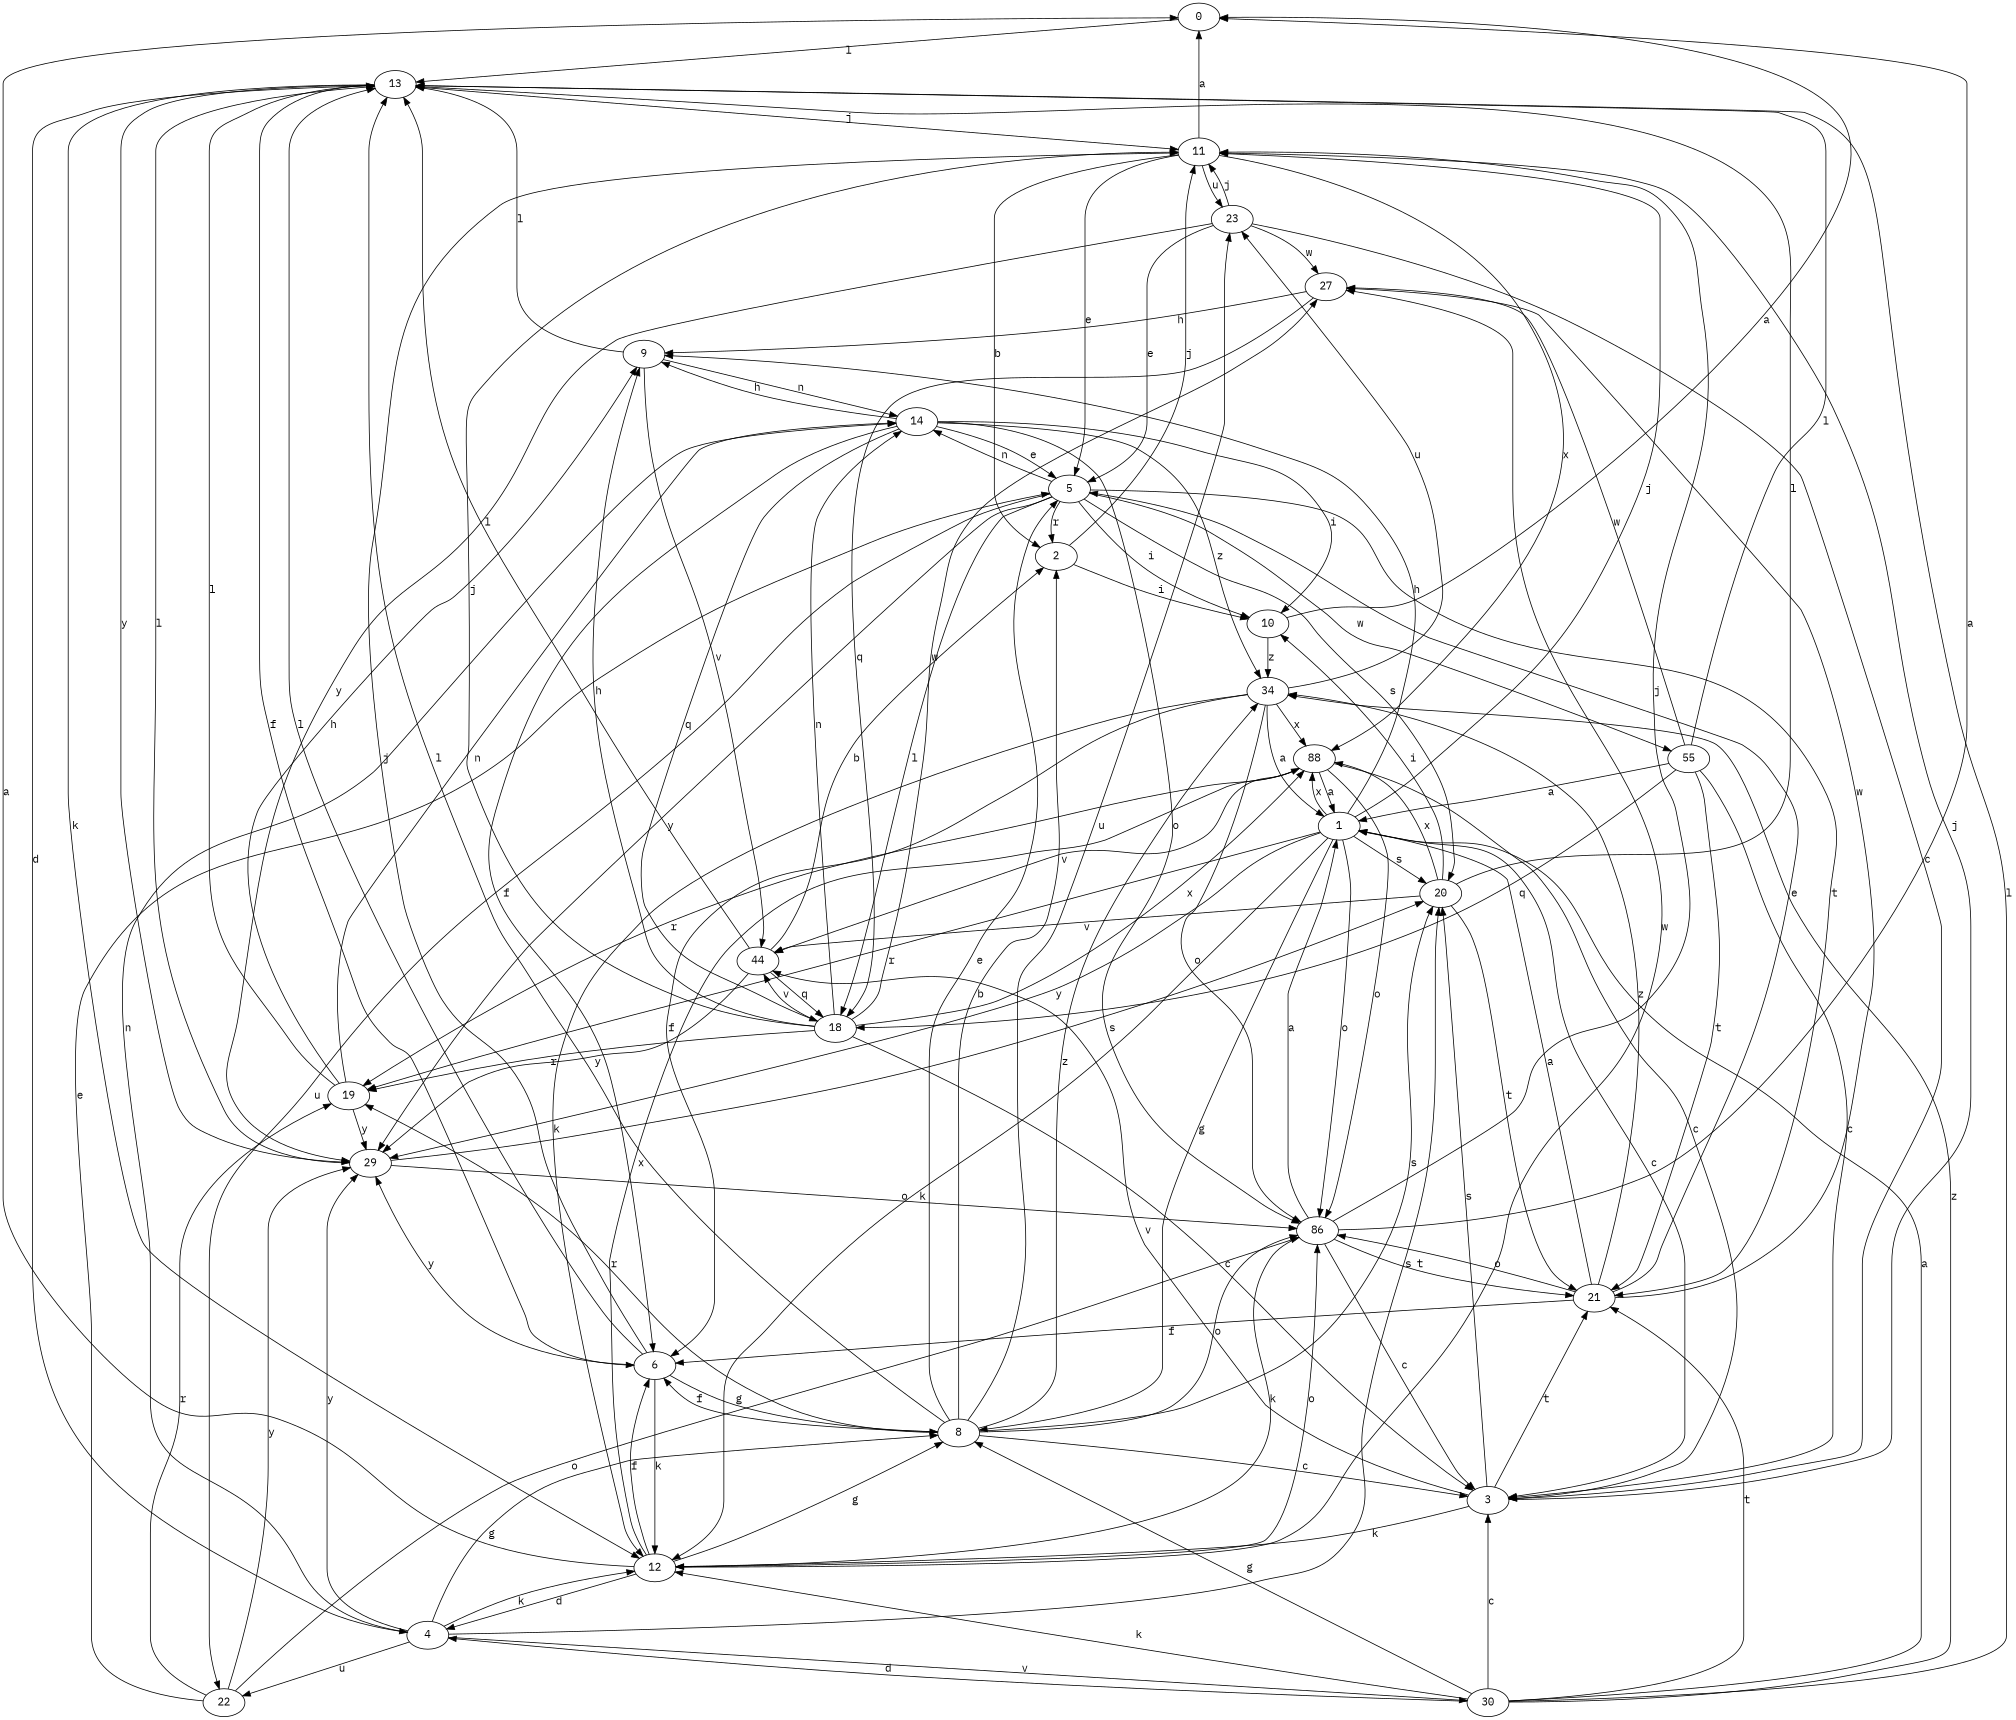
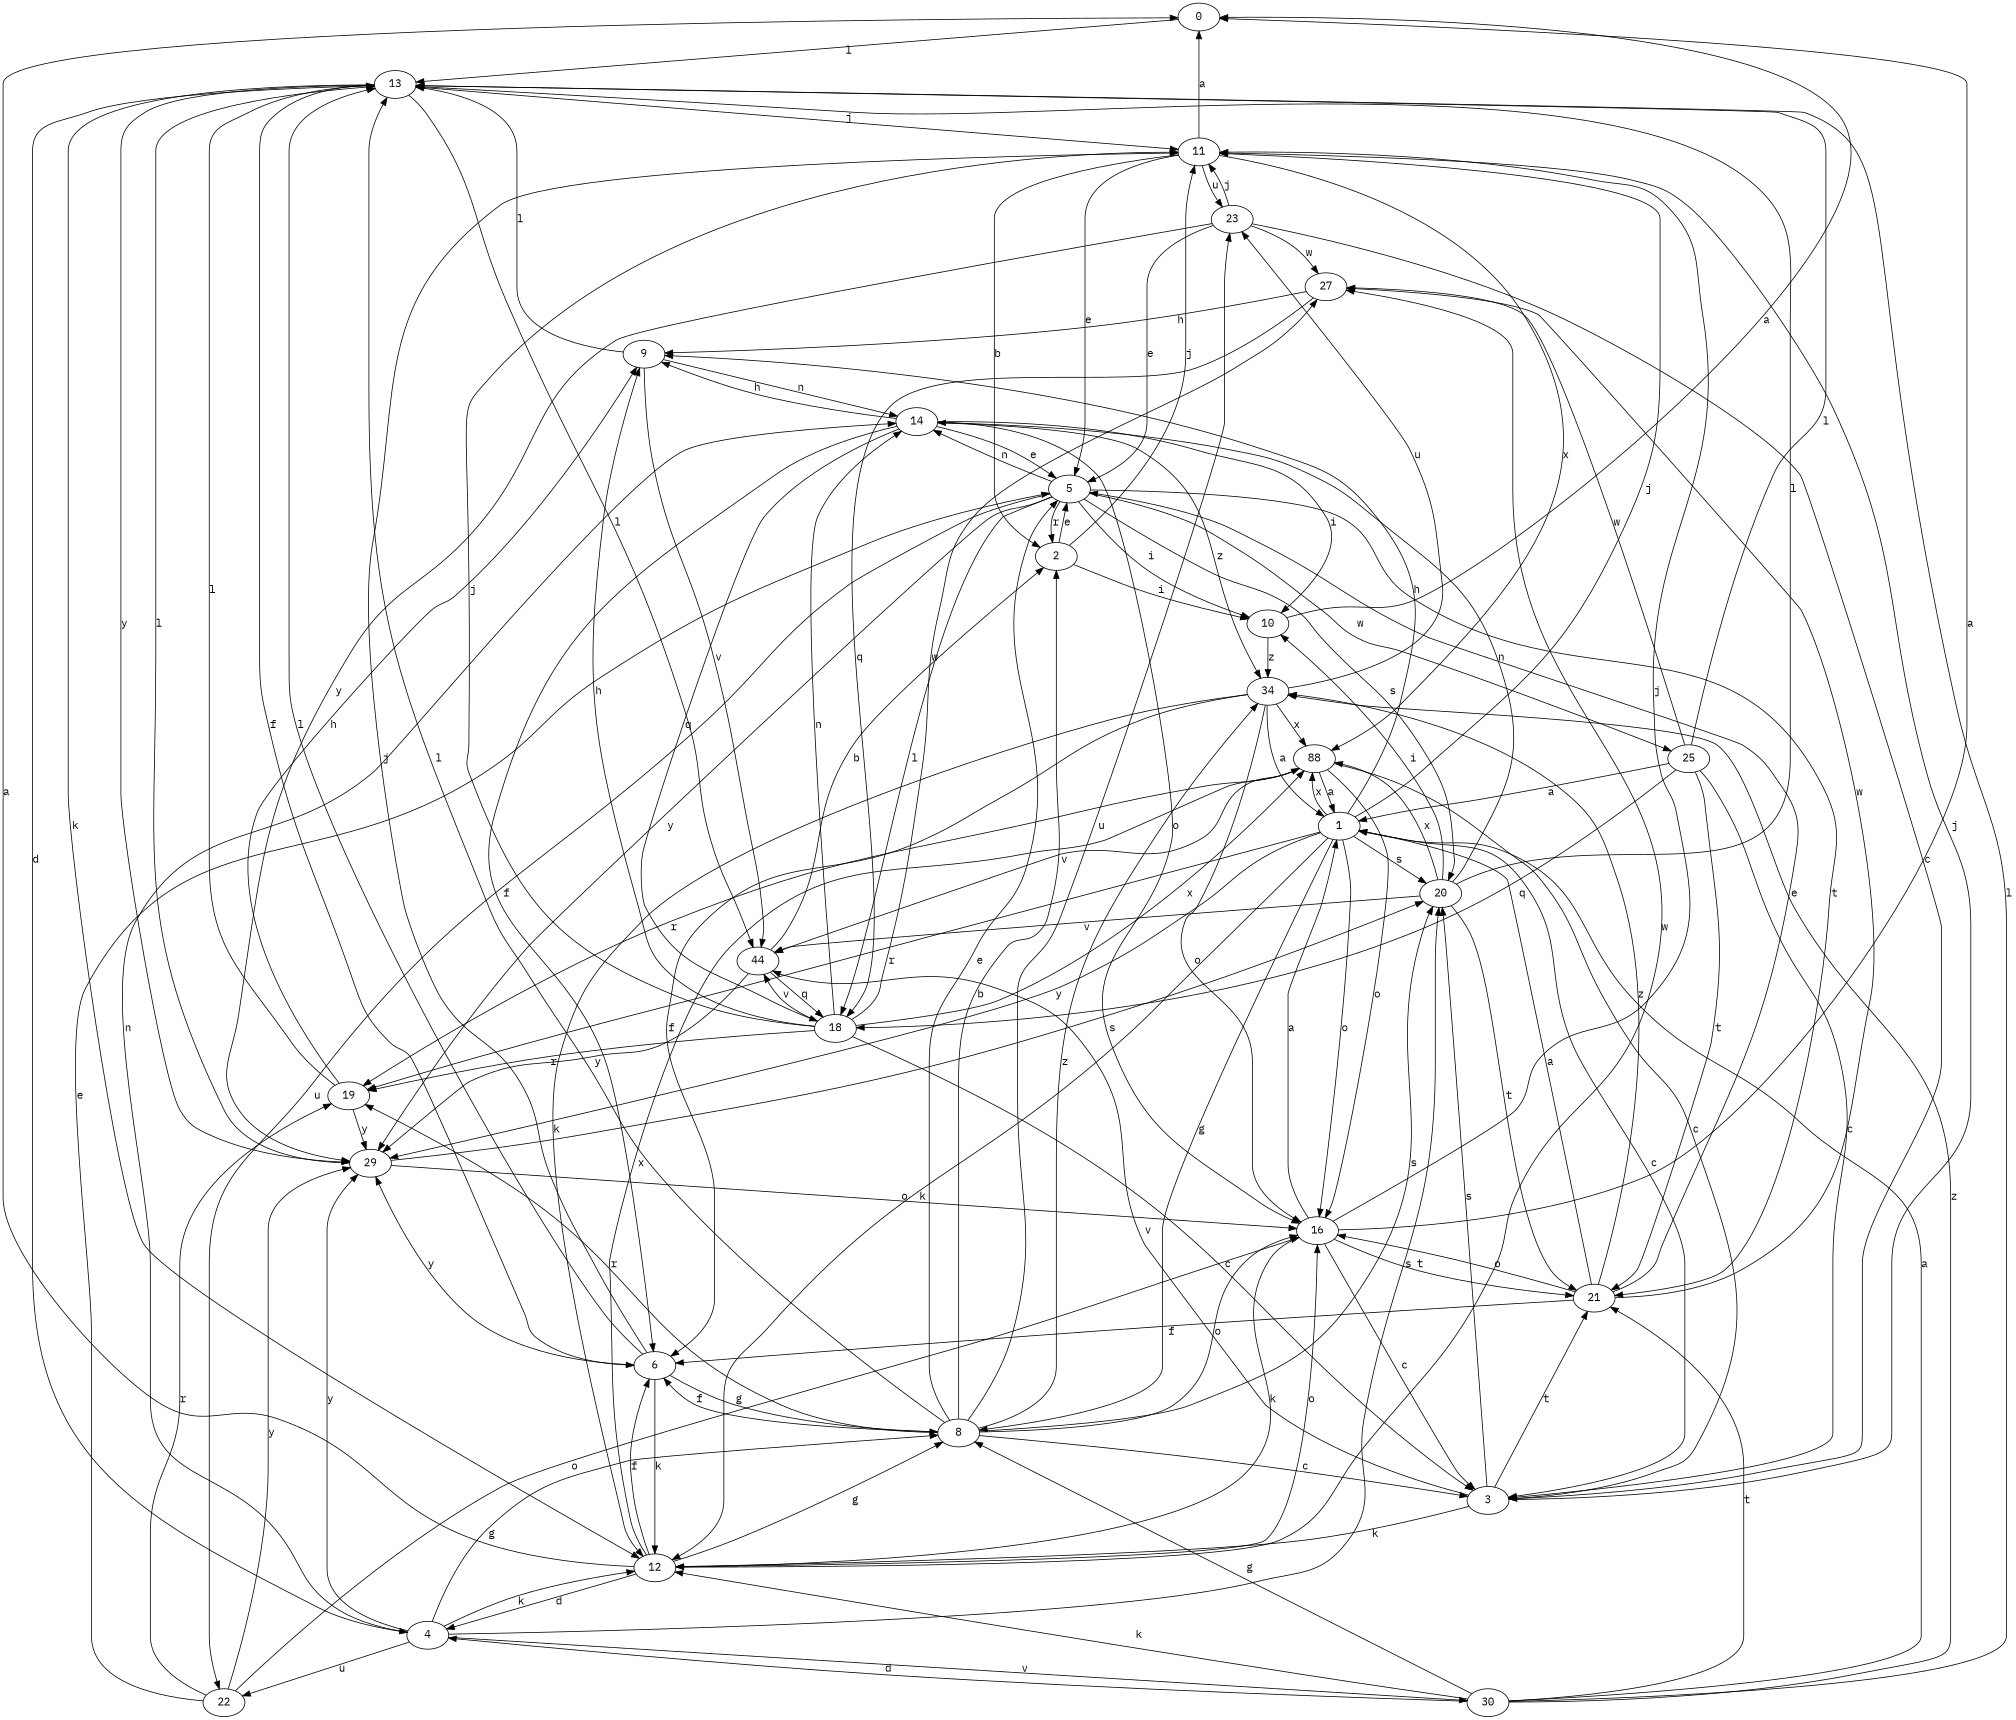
edge "2" -> "5": added, label "e"
edge "44" -> "13": reversed
edge "19" -> "14": now "20" -> "14"
node "55": label "55" -> "25"
node "86": label "86" -> "16"
edge "30" -> "3": removed, label "c"
